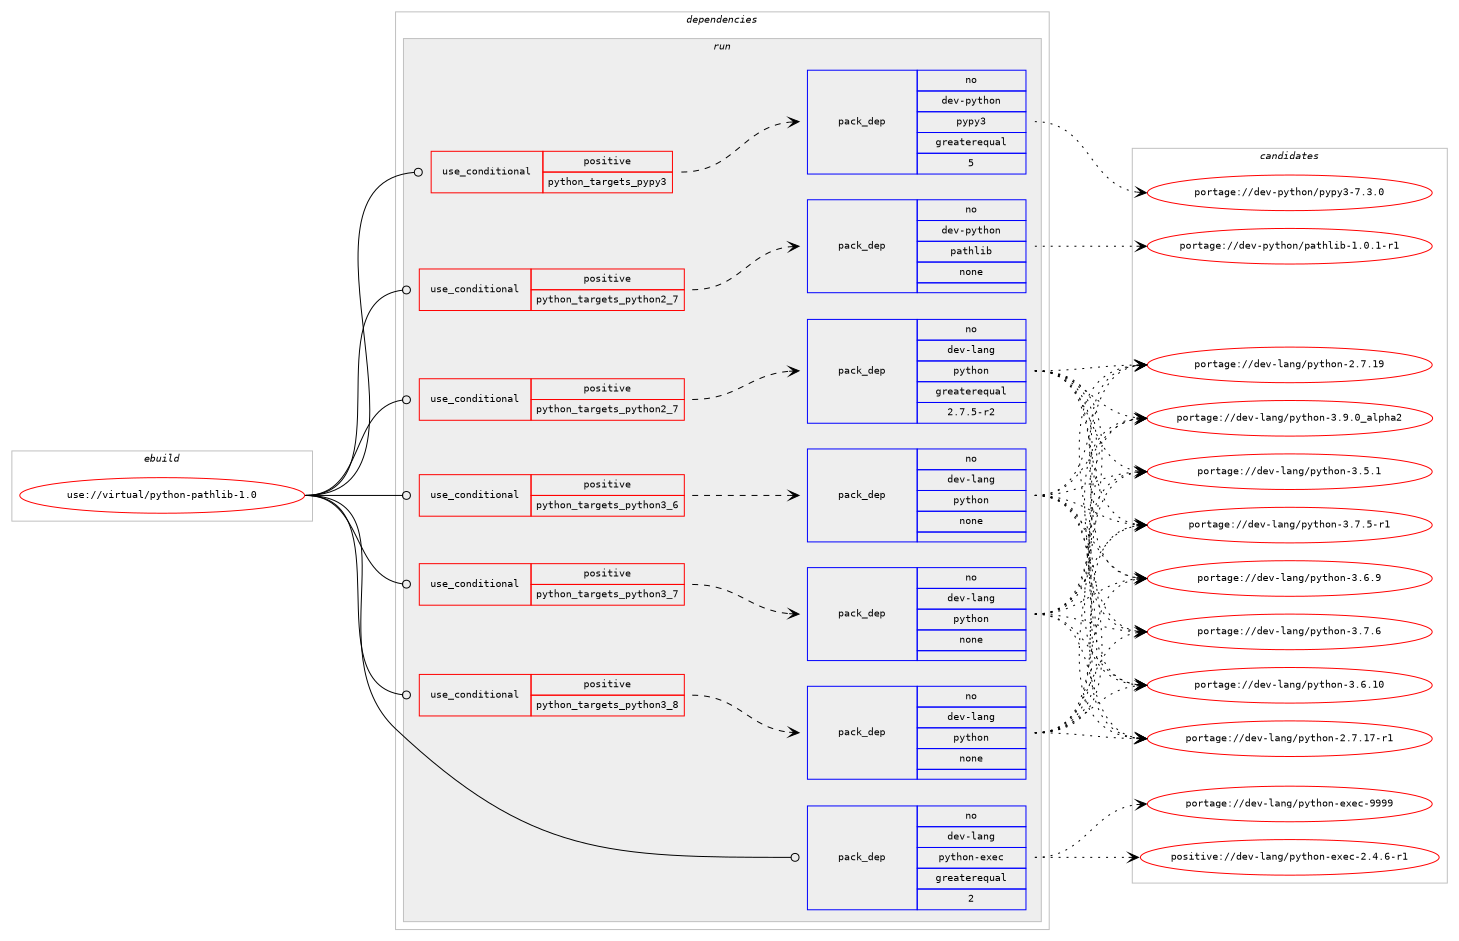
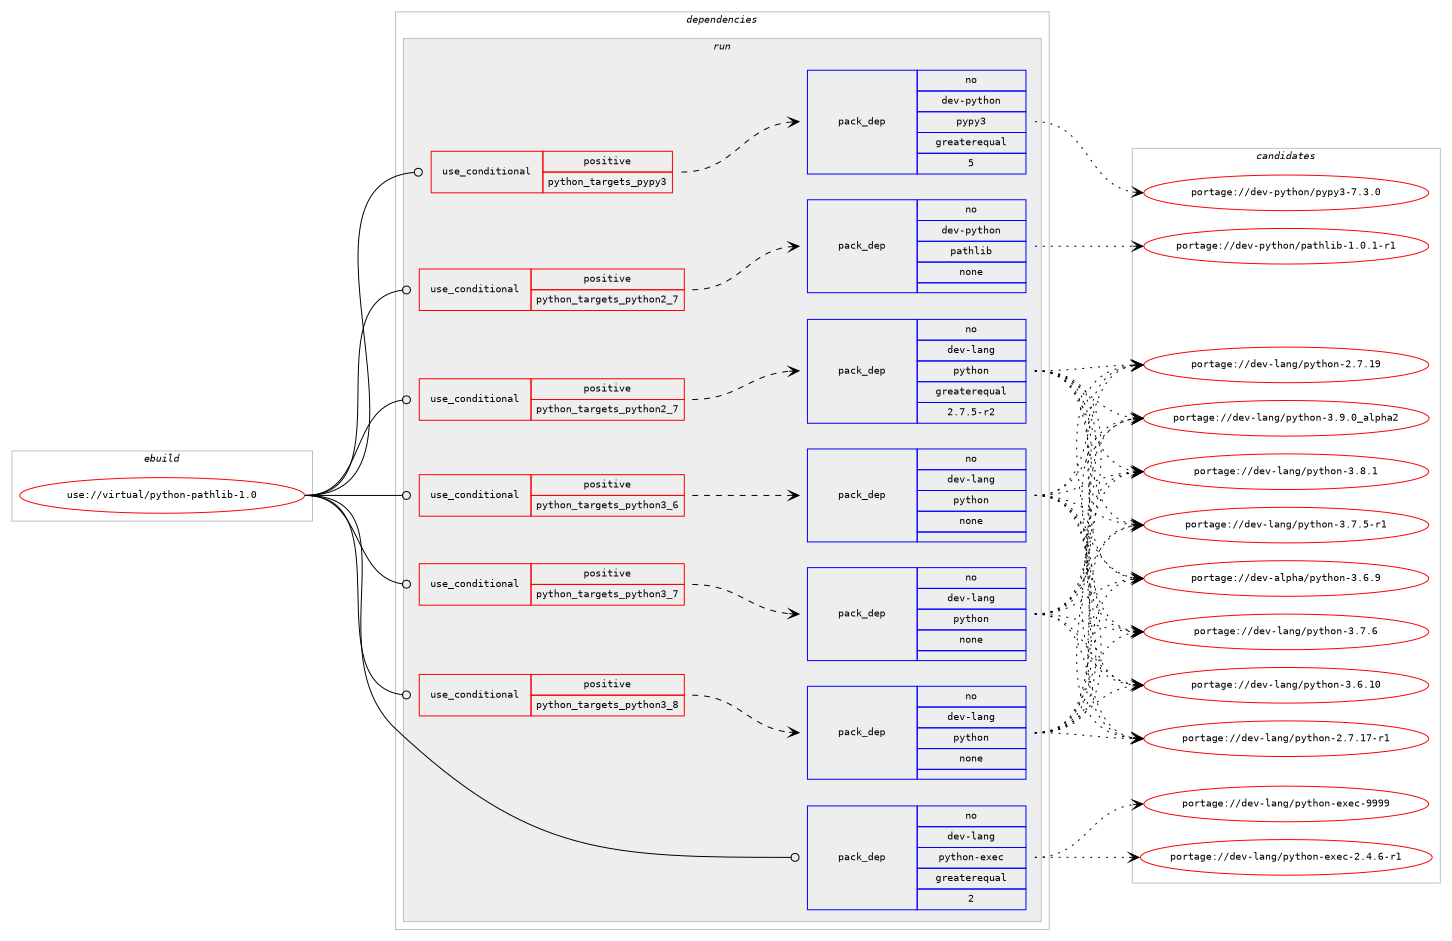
node "portage://dev-lang/python-3.5.1": label "portage://dev-lang/python-3.5.1" -> "portage://dev-lang/python-3.8.1"
node "portage://dev-lang/python-3.6.9": label "portage://dev-lang/python-3.6.9" -> "portage://dev-alpha/python-3.6.9"
node "positive://dev-lang/python-exec-2.4.6-r1": label "positive://dev-lang/python-exec-2.4.6-r1" -> "portage://dev-lang/python-exec-2.4.6-r1"
